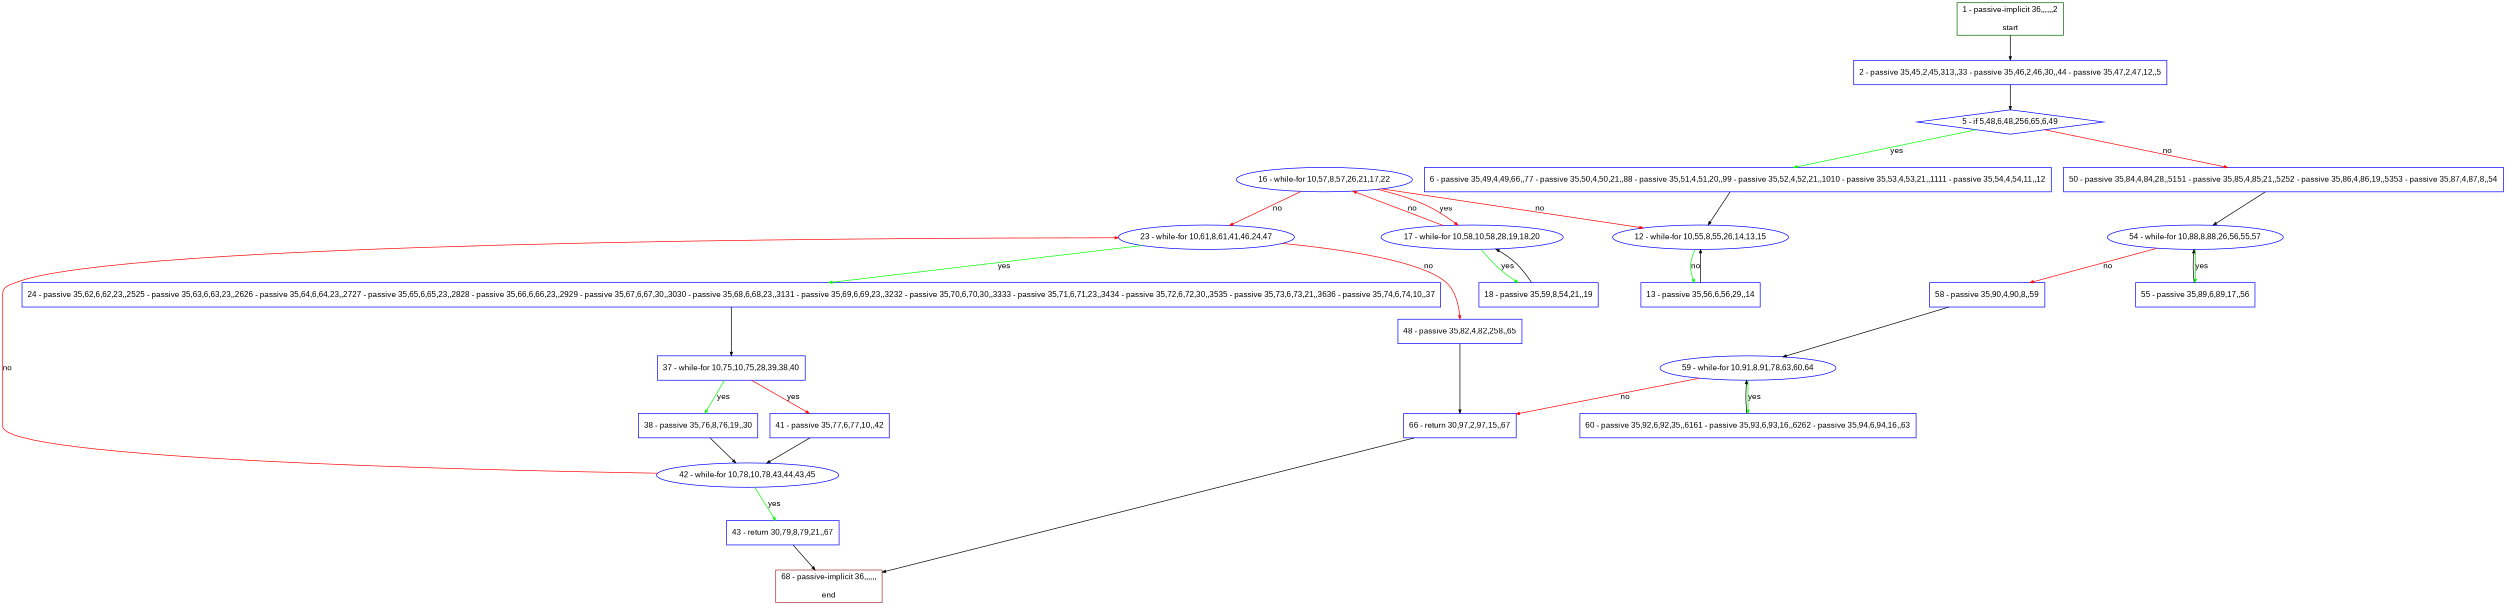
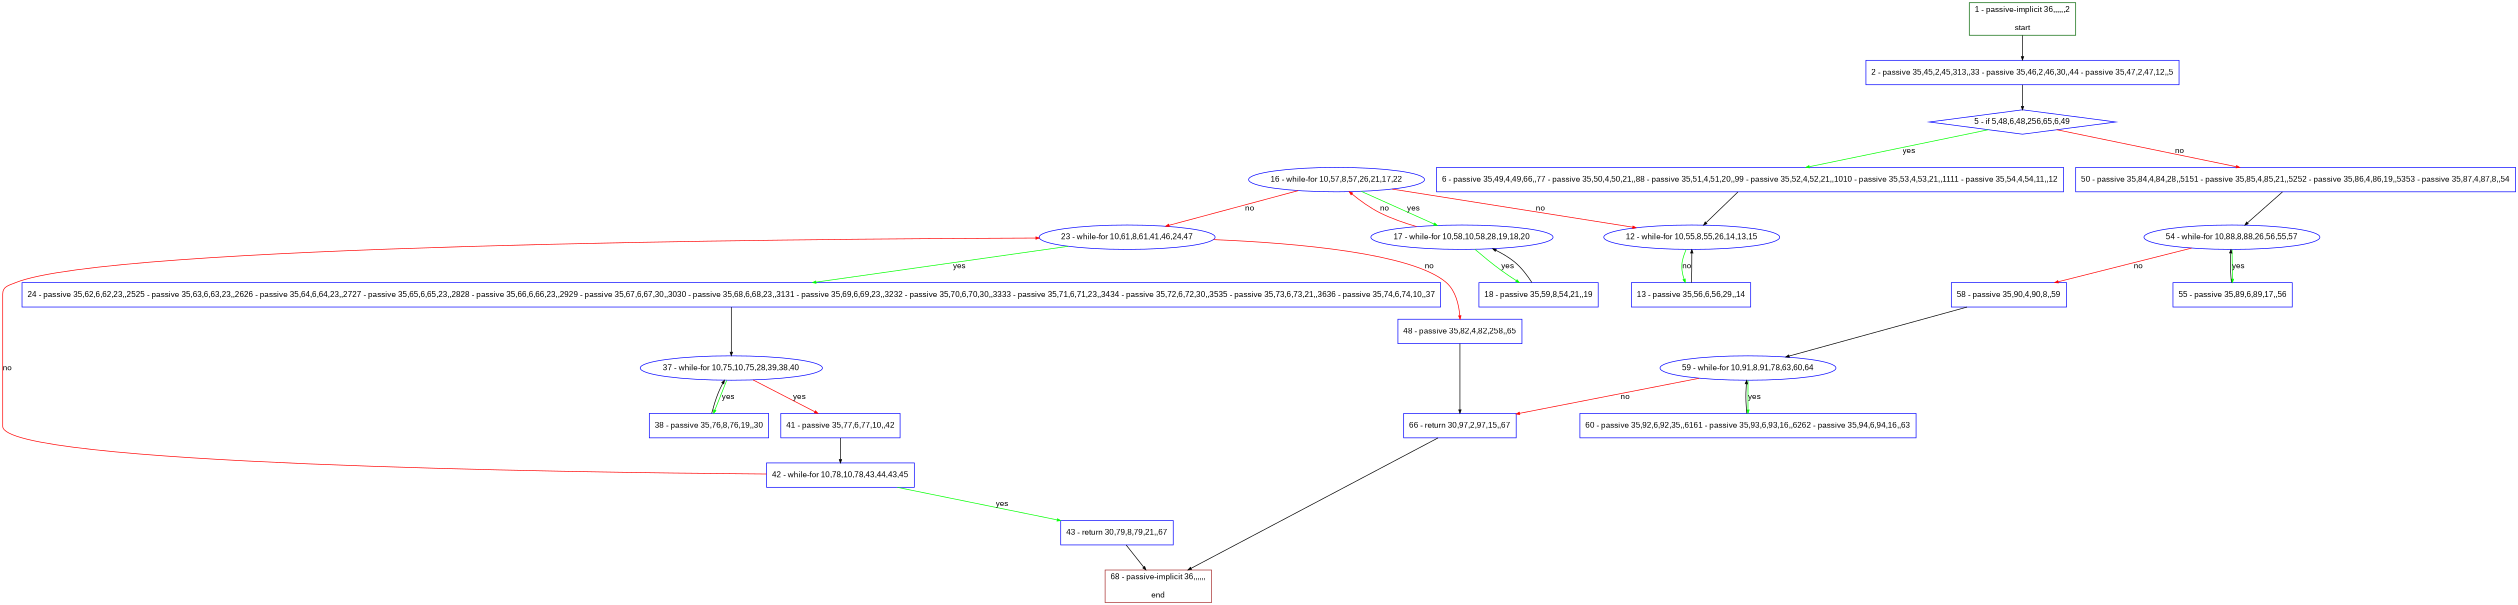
edge "16 - while-for 10,57,8,57,26,21,17,22" -> "17 - while-for 10,58,10,58,28,19,18,20": color #ff0000 -> #00ff00
node "37 - while-for 10,75,10,75,28,39,38,40": shape box -> ellipse
edge "38 - passive 35,76,8,76,19,,30" -> "42 - while-for 10,78,10,78,43,44,43,45": now "38 - passive 35,76,8,76,19,,30" -> "37 - while-for 10,75,10,75,28,39,38,40"
node "42 - while-for 10,78,10,78,43,44,43,45": shape ellipse -> box
